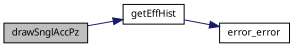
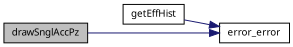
edge "drawSnglAccPz" -> "getEffHist": now "drawSnglAccPz" -> "error_error"
